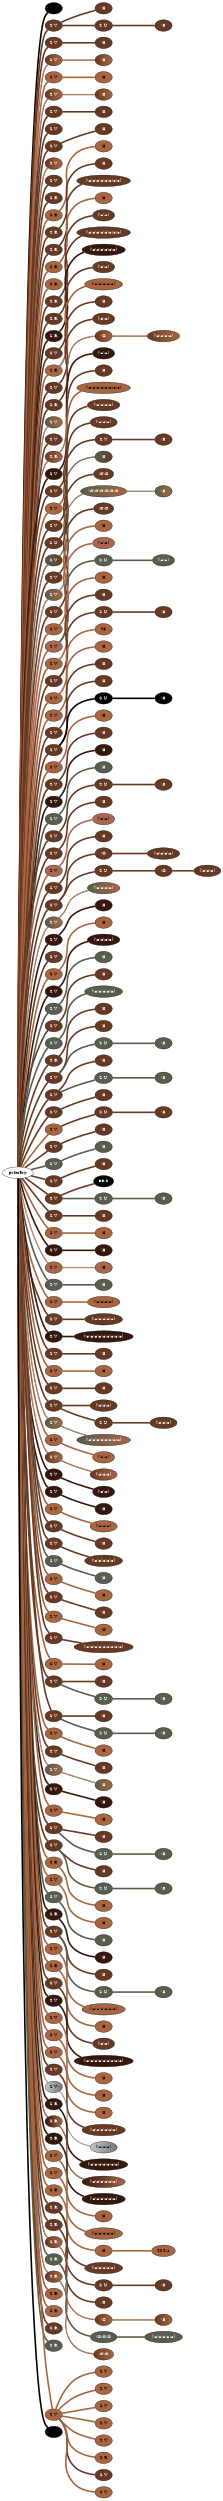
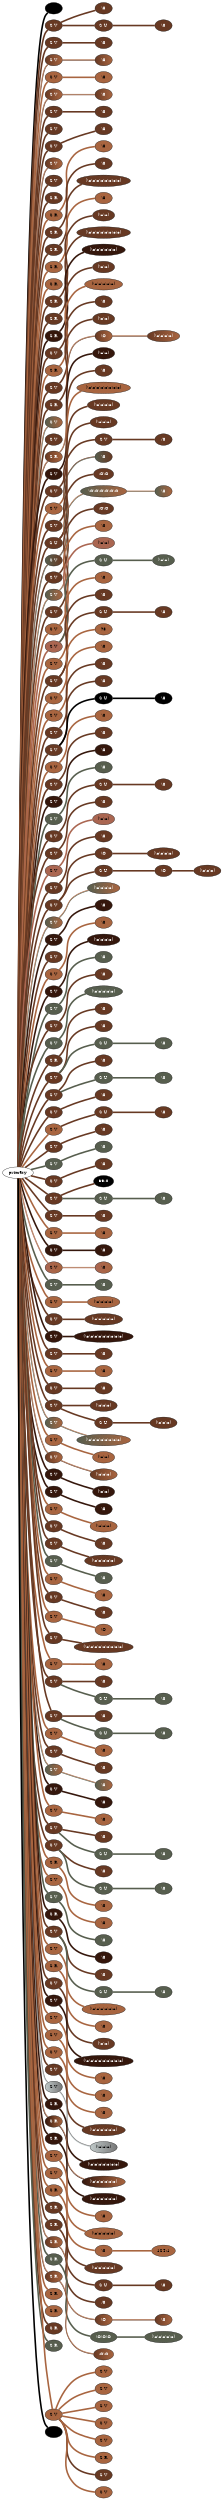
node "424:1": label "424:1" -> "124:1"
